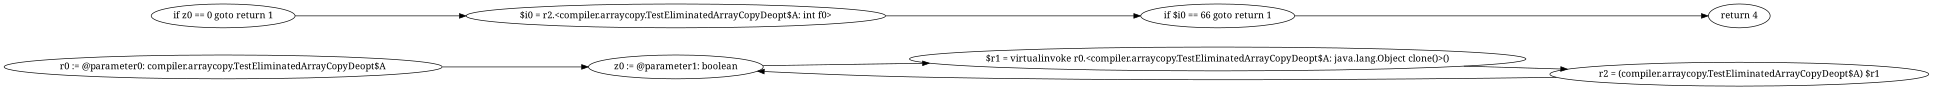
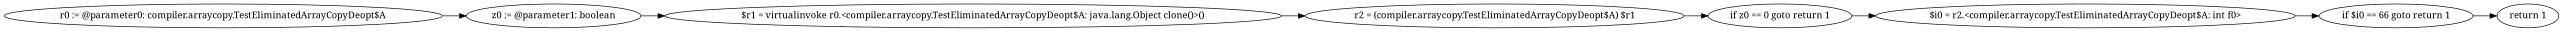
node "return 4": label "return 4" -> "return 1"
edge "r2 = (compiler.arraycopy.TestEliminatedArrayCopyDeopt$A) $r1" -> "z0 := @parameter1: boolean": now "r2 = (compiler.arraycopy.TestEliminatedArrayCopyDeopt$A) $r1" -> "if z0 == 0 goto return 1"
